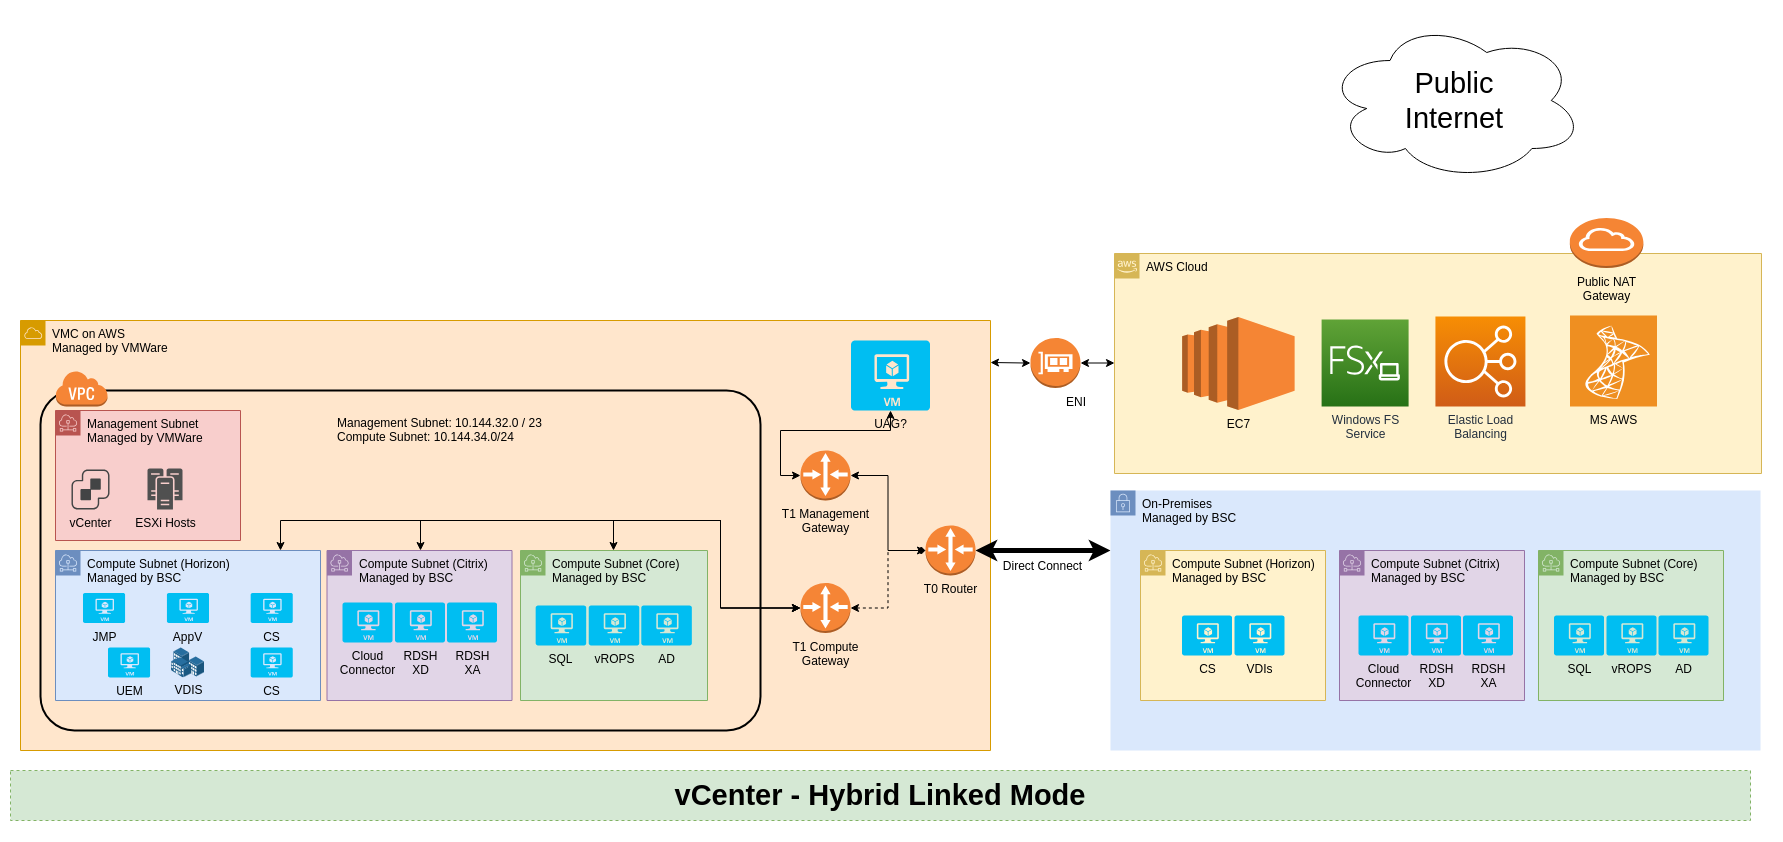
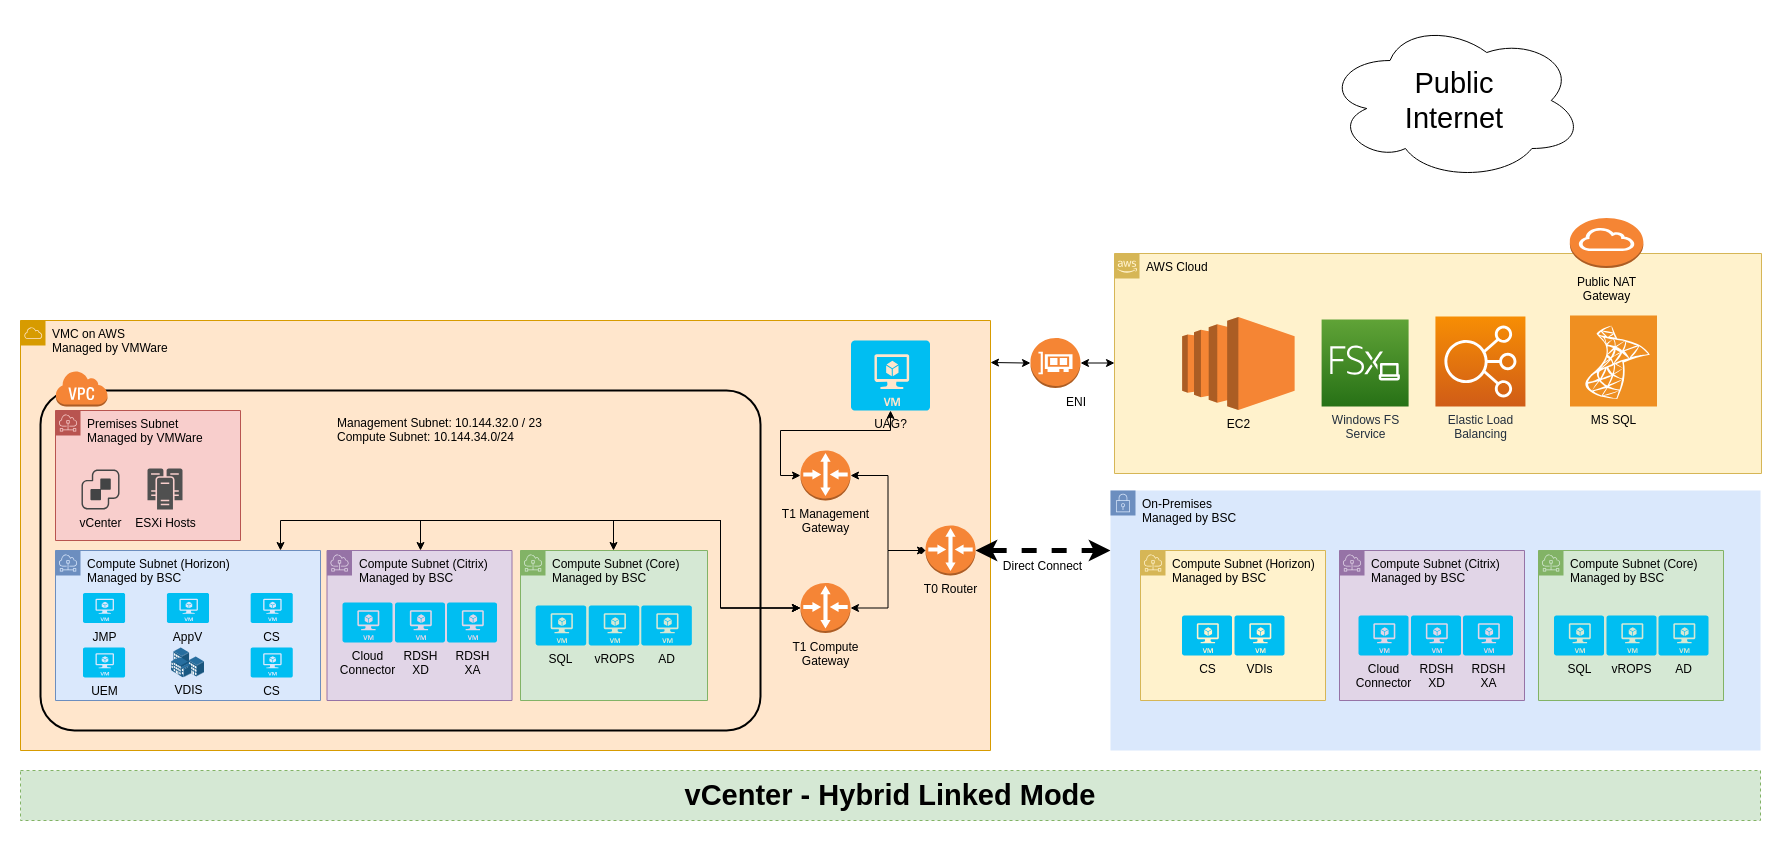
node "MS AWS": label "MS AWS" -> "MS SQL"
node "EC7": label "EC7" -> "EC2"
node "Management Subnet Managed by VMWare": label "Management Subnet Managed by VMWare" -> "Premises Subnet Managed by VMWare"
node "vCenter": moved (91, 490) -> (101, 490)
edge "T0 Router" -- "On-Premises Managed by BSC": style solid -> dashed
edge "T0 Router" -- "T1 Compute Gateway": style dashed -> solid
node "UEM": moved (129, 663) -> (104, 663)
node "vCenter - Hybrid Linked Mode": moved (881, 796) -> (891, 796)
